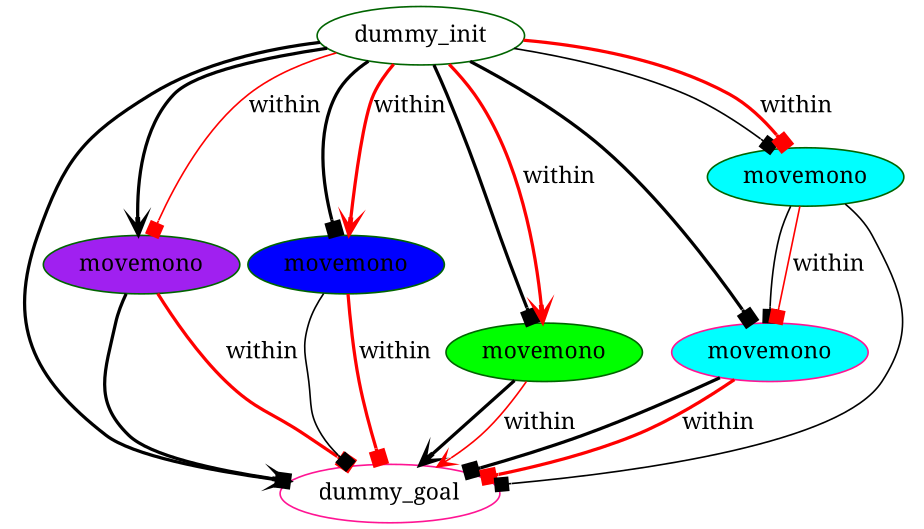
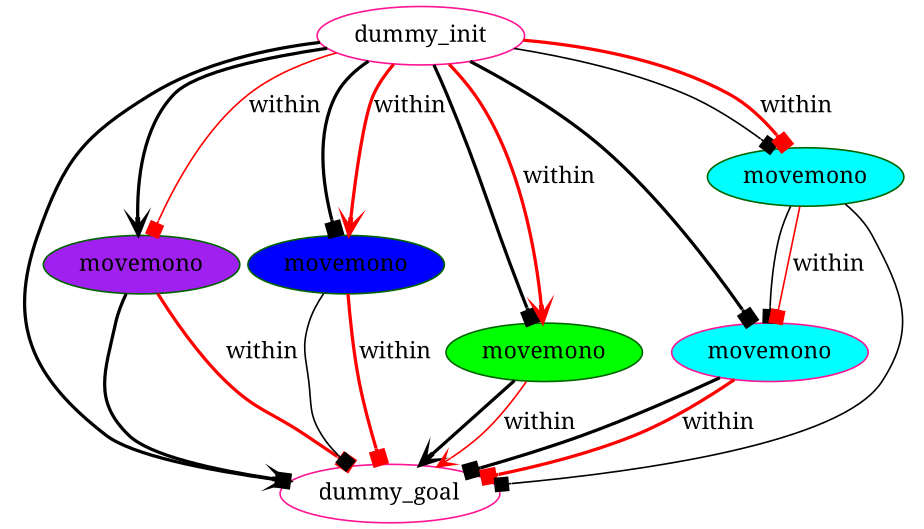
node "dummy_init": color darkgreen -> deeppink
